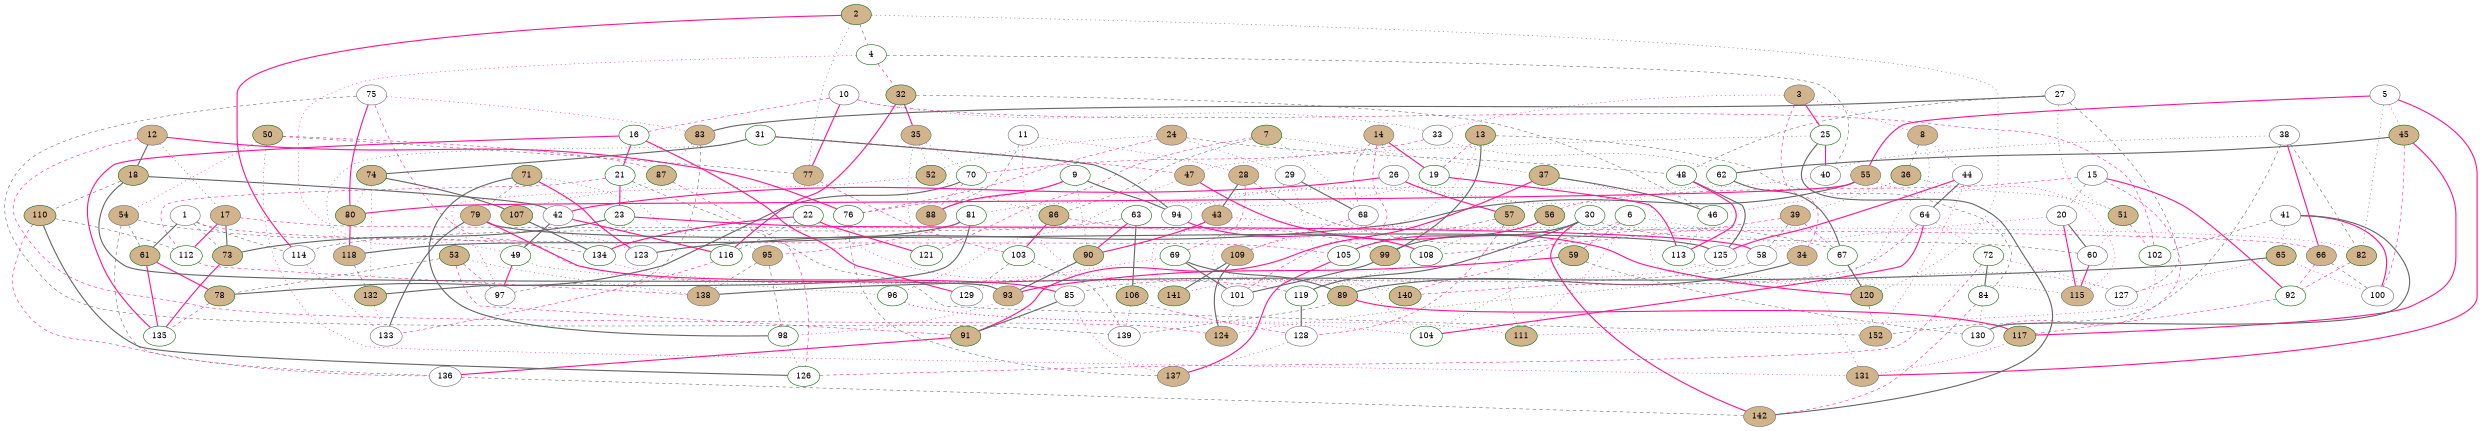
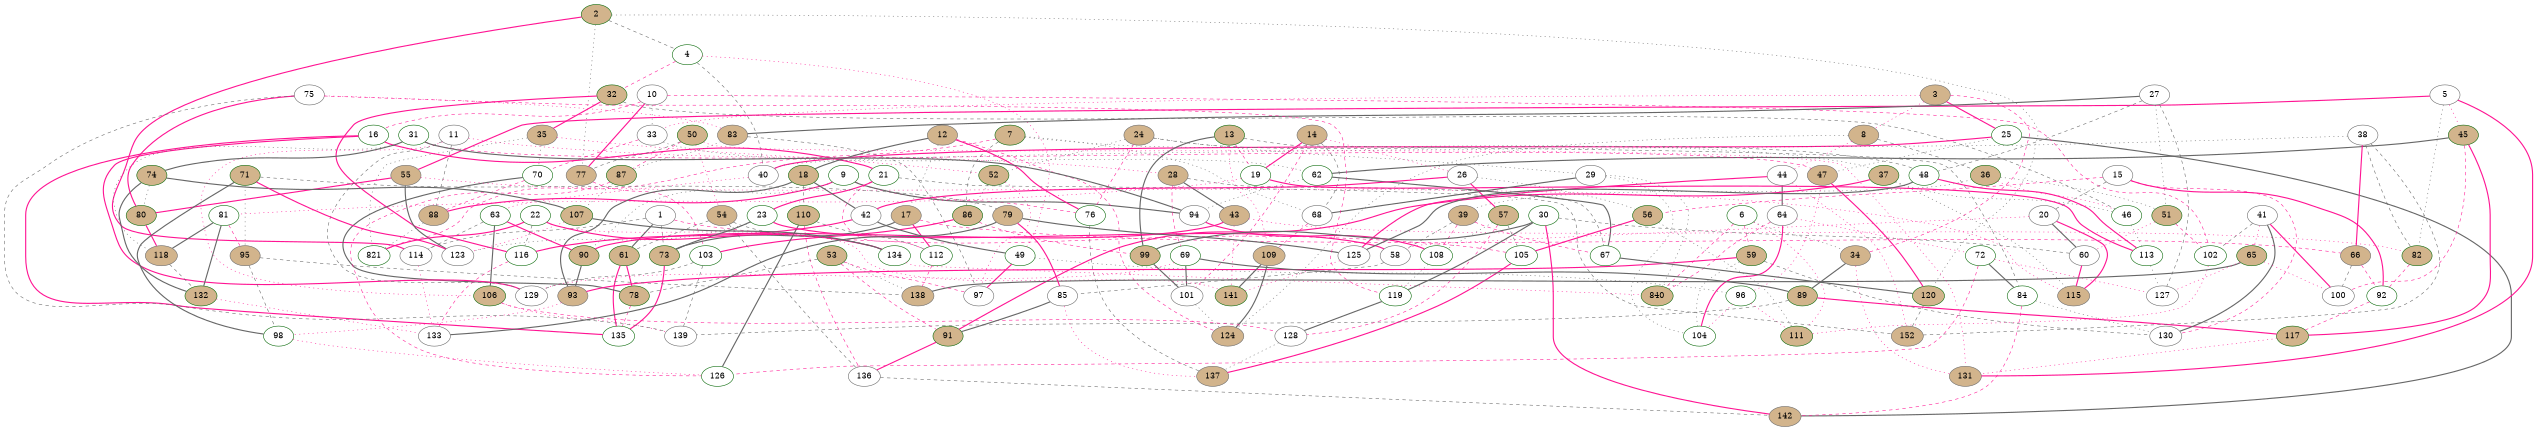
edge "37" -- "46": style bold -> dotted
edge "74" -- "132": style dotted -> bold
node "121": label "121" -> "821"
edge "11" -- "129": added
node "140": label "140" -> "840"
